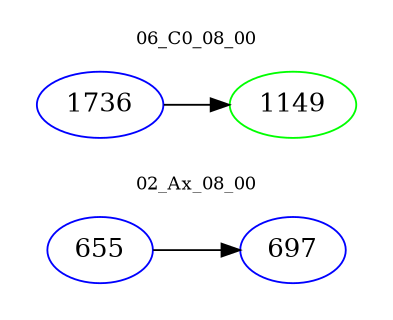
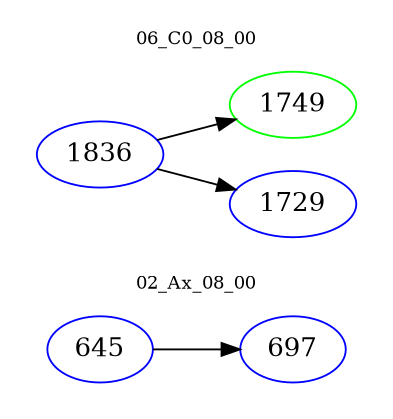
node "1736": label "1736" -> "1836"
node "1149": label "1149" -> "1749"
node "1729": added
node "655": label "655" -> "645"
